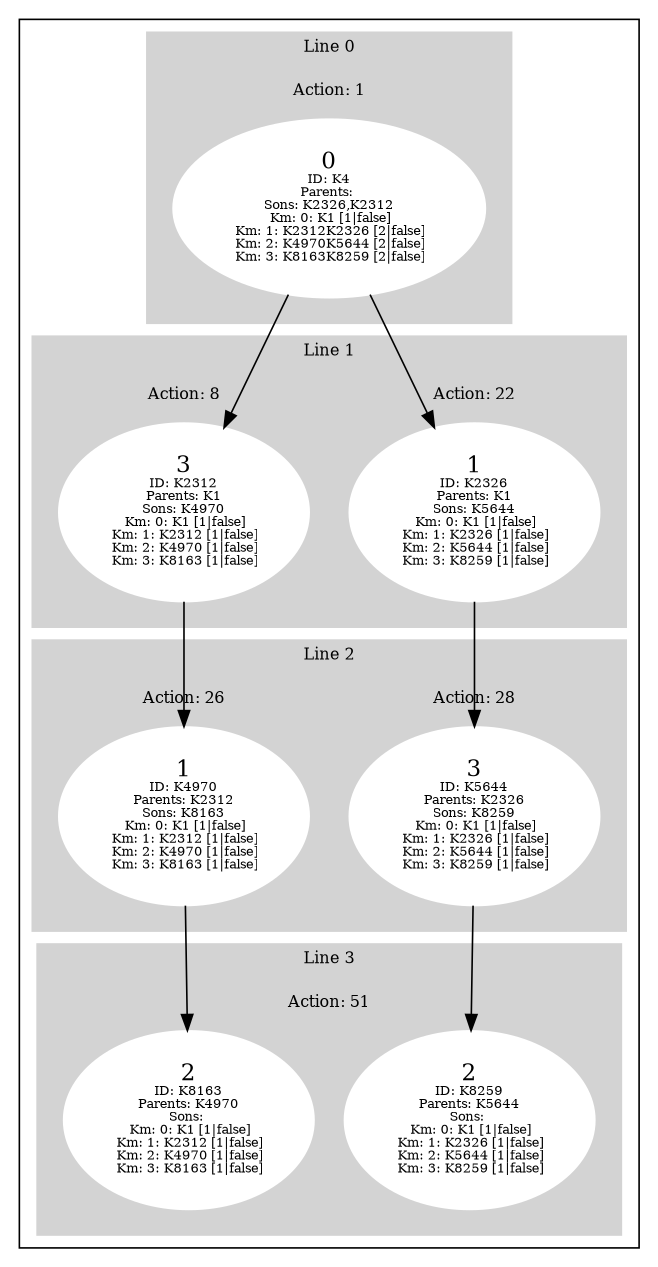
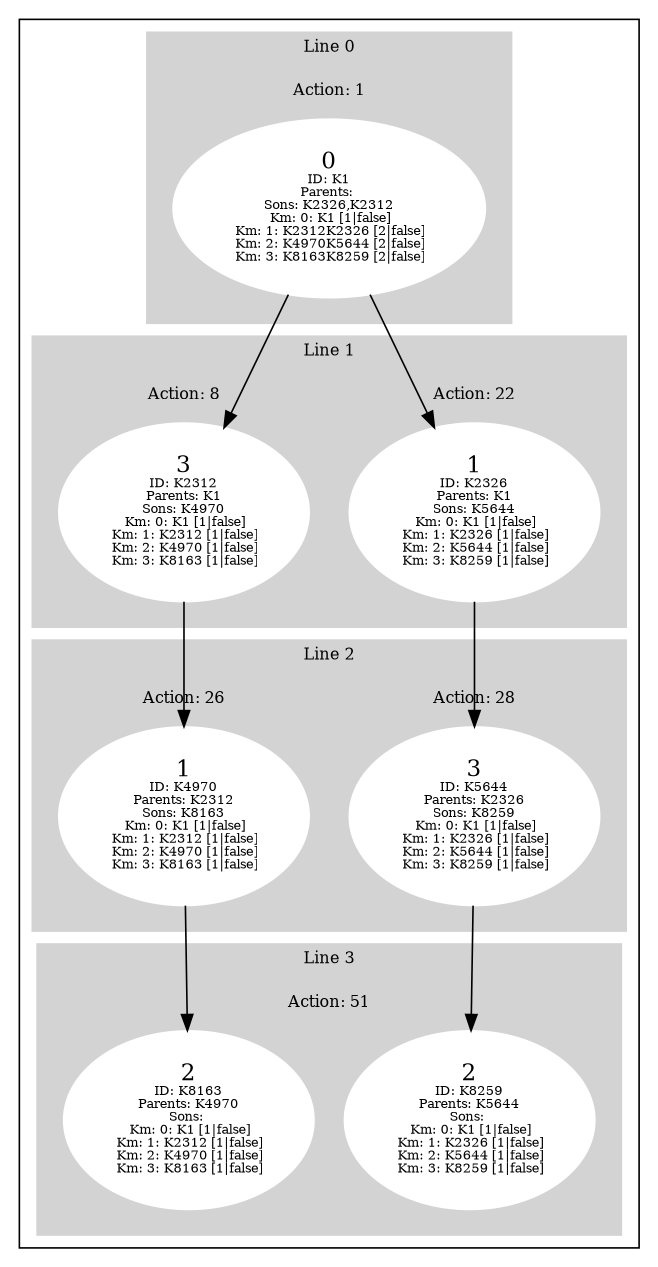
node "0": text "ID: K4" -> "ID: K1"
